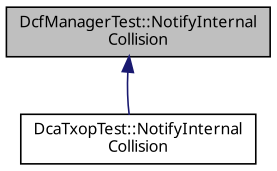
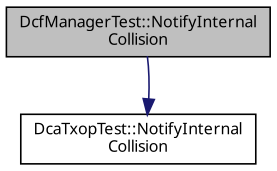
edge "DcaTxopTest::NotifyInternal Collision" -> "DcfManagerTest::NotifyInternal Collision": reversed
